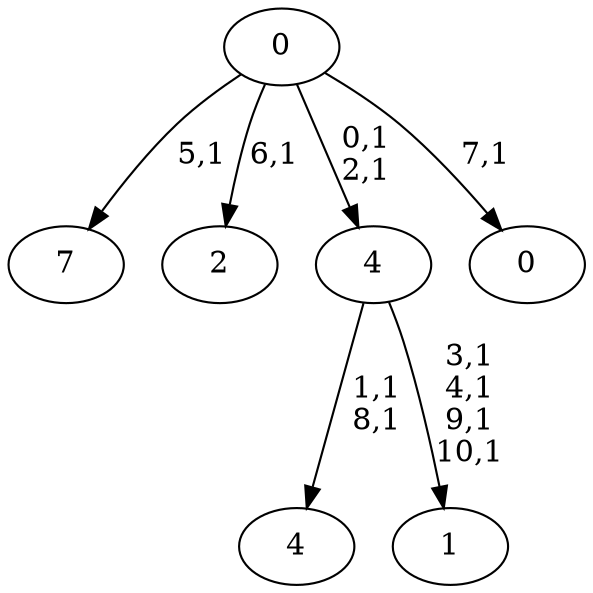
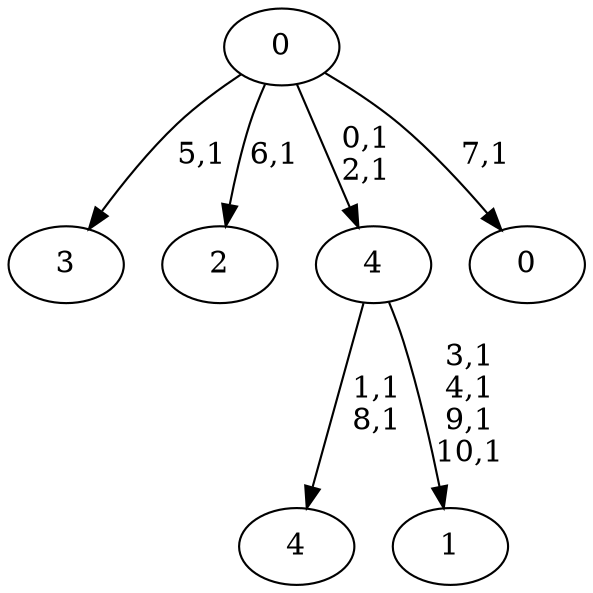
node "7": label "7" -> "3"
